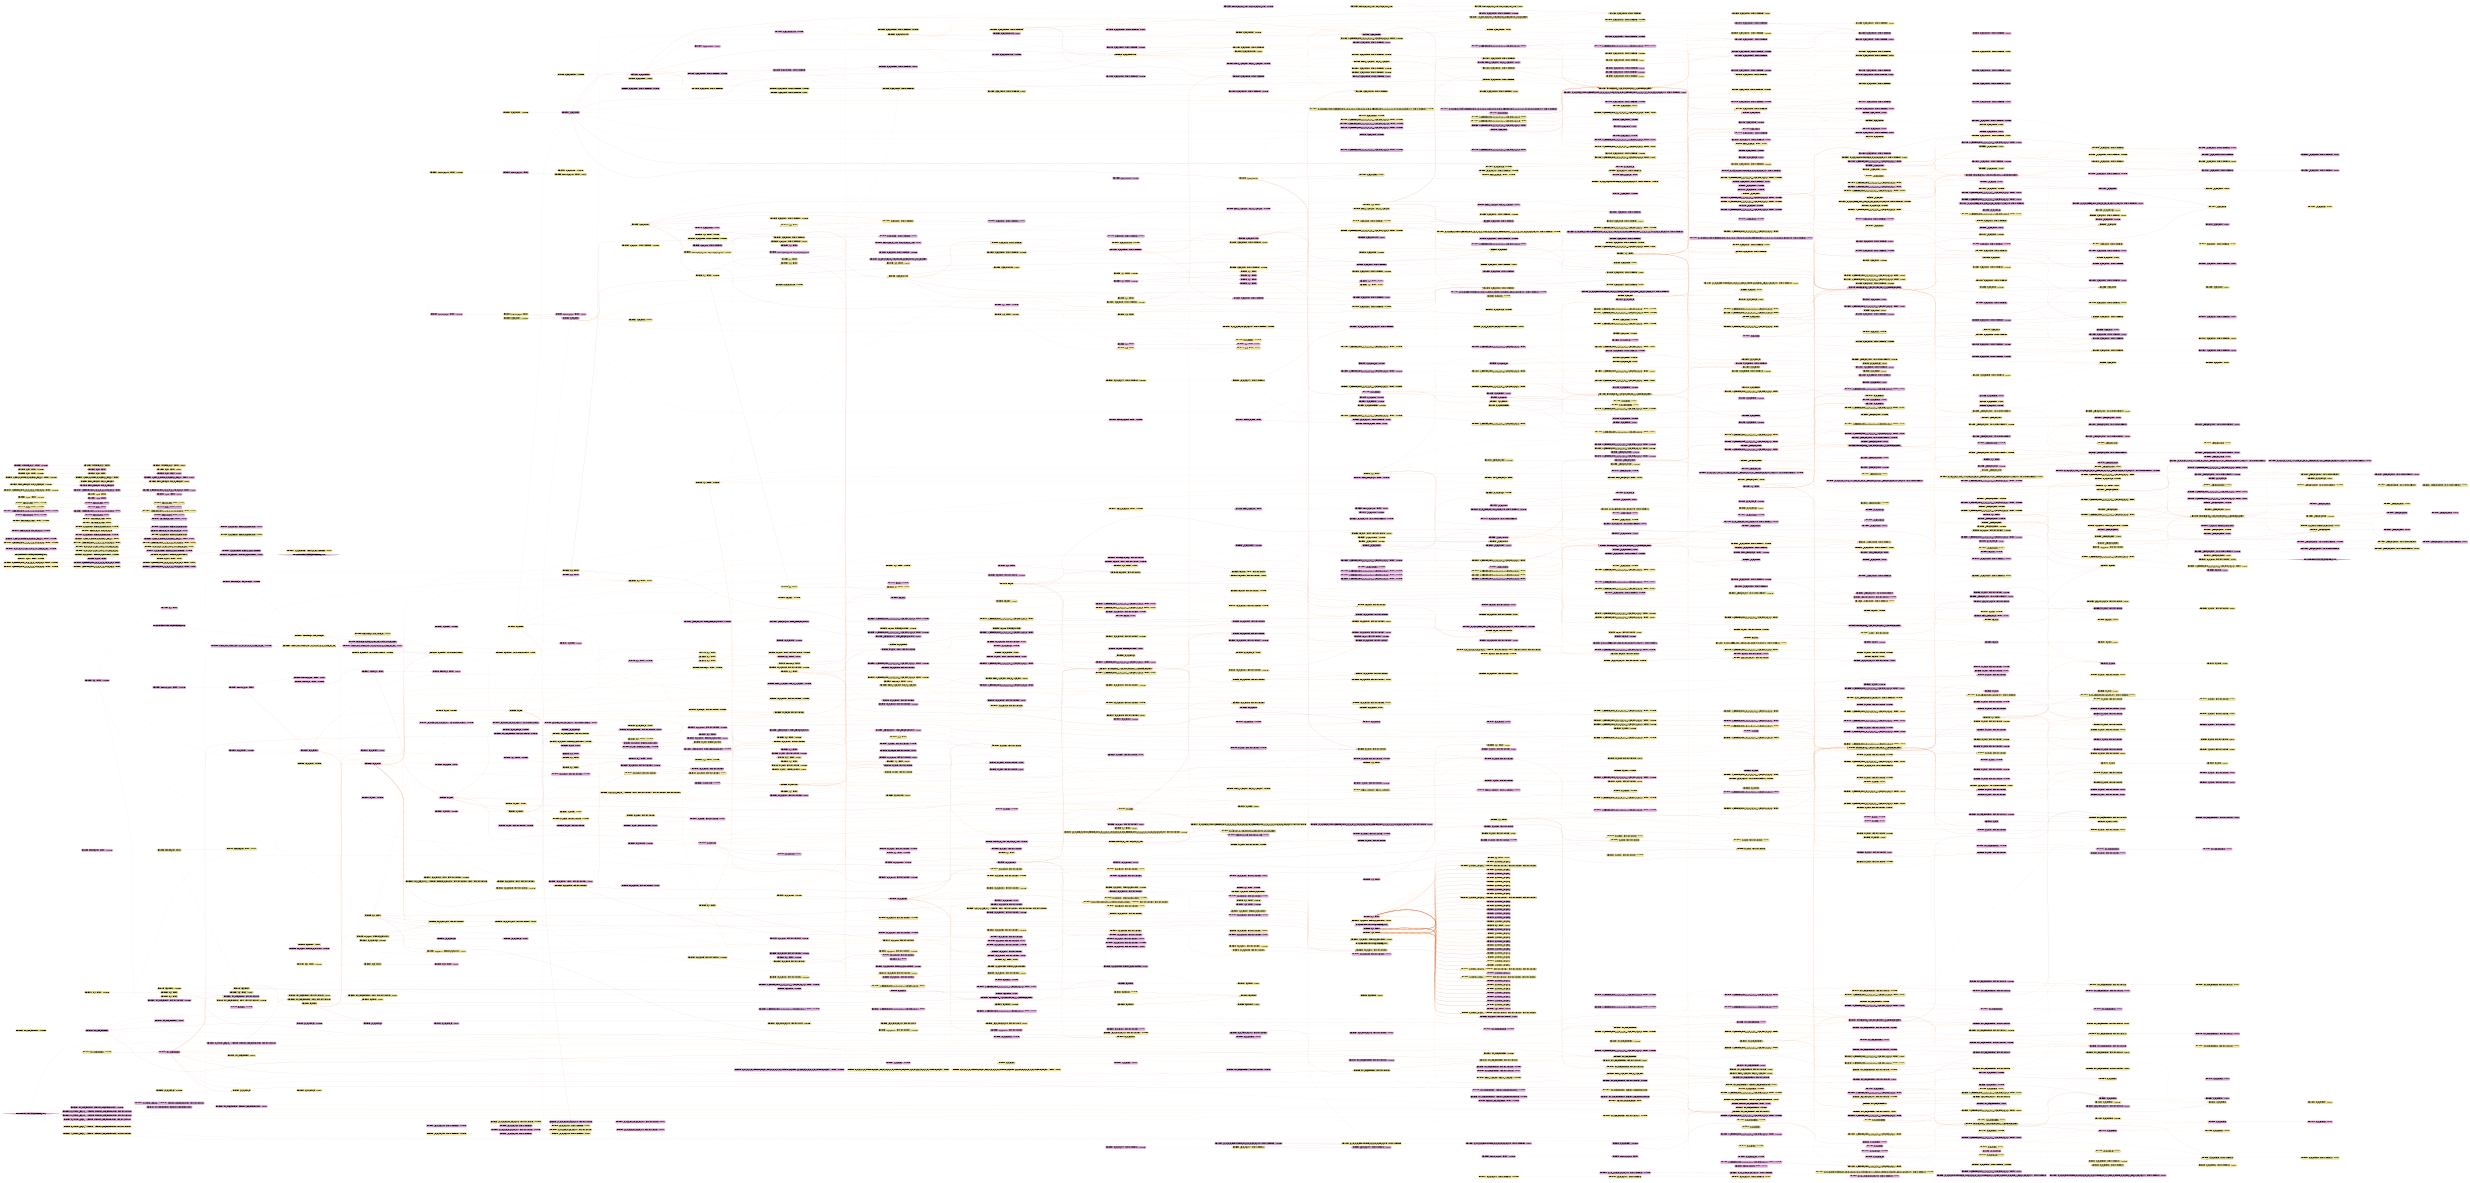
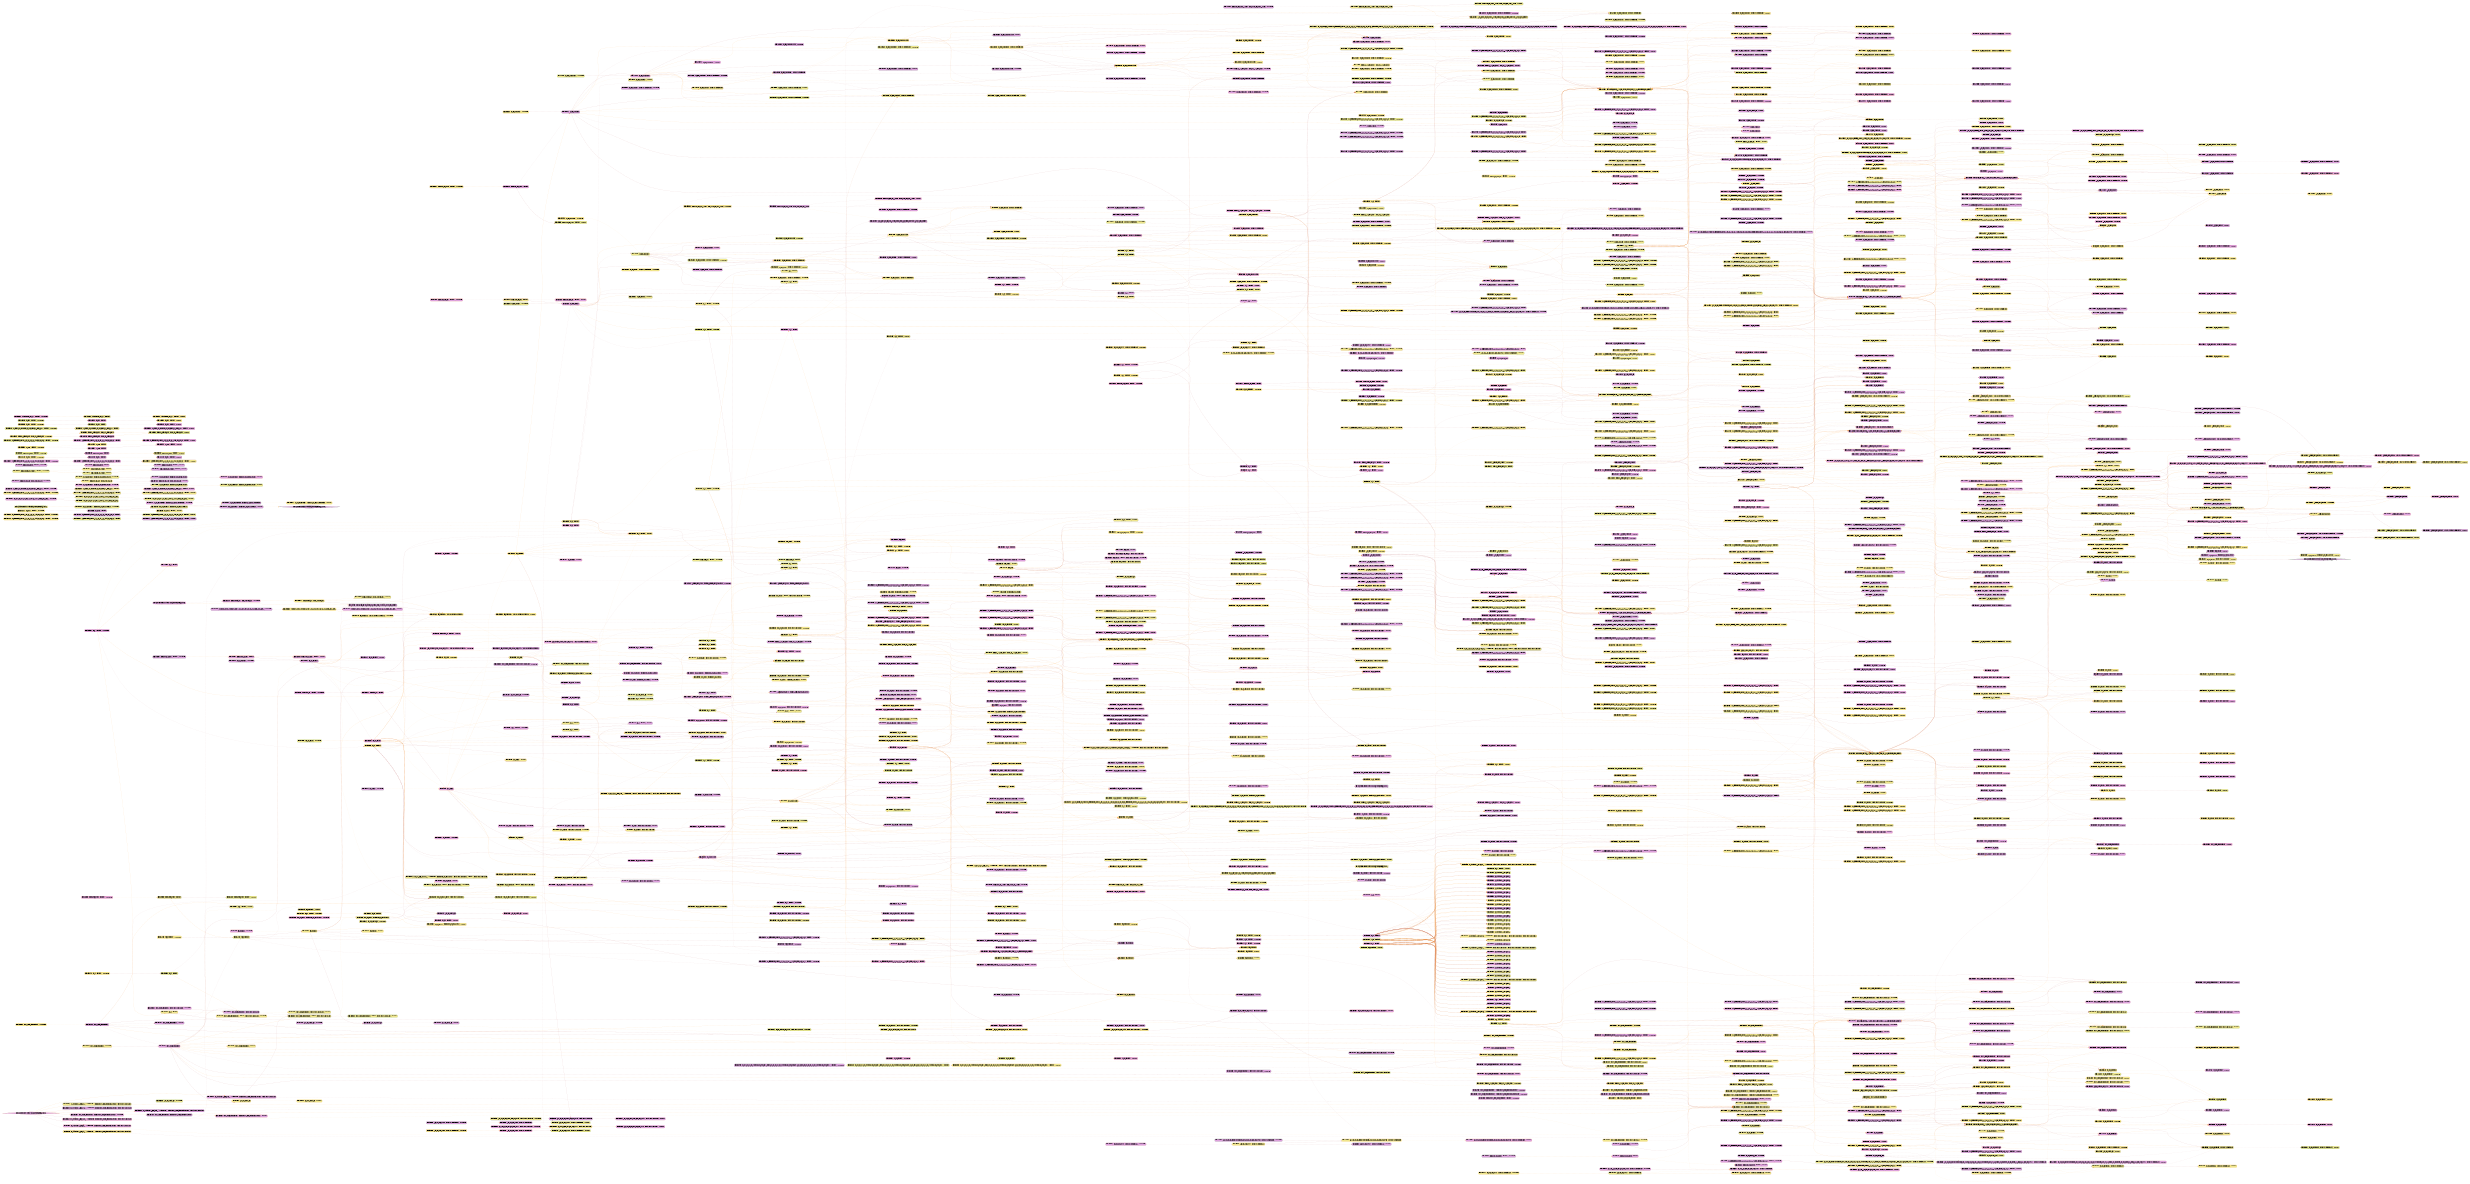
node "CE0x45e0110": added
